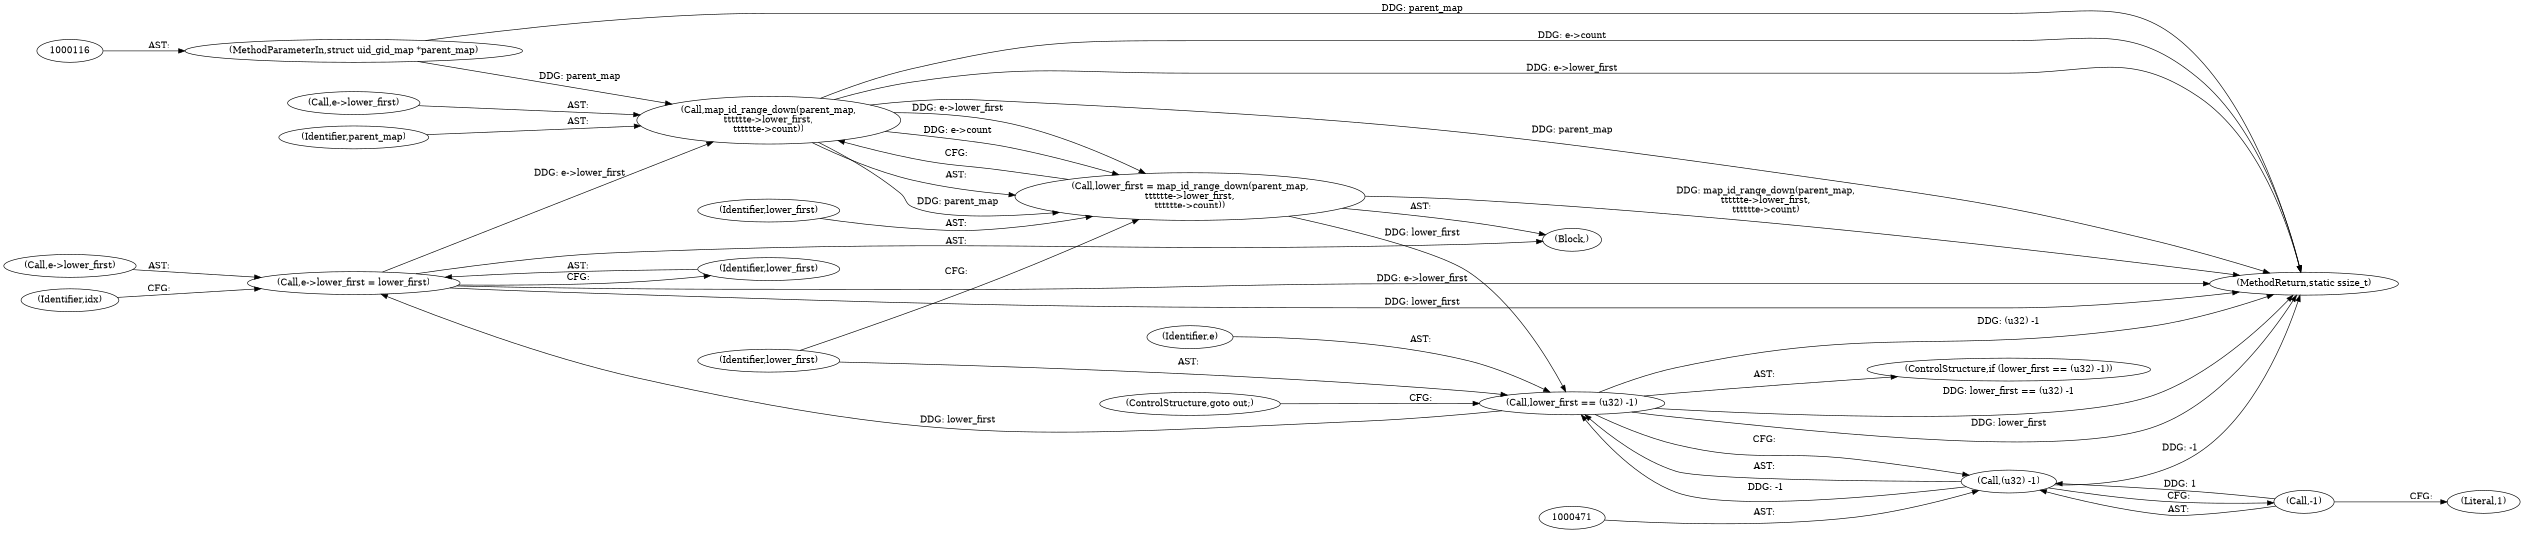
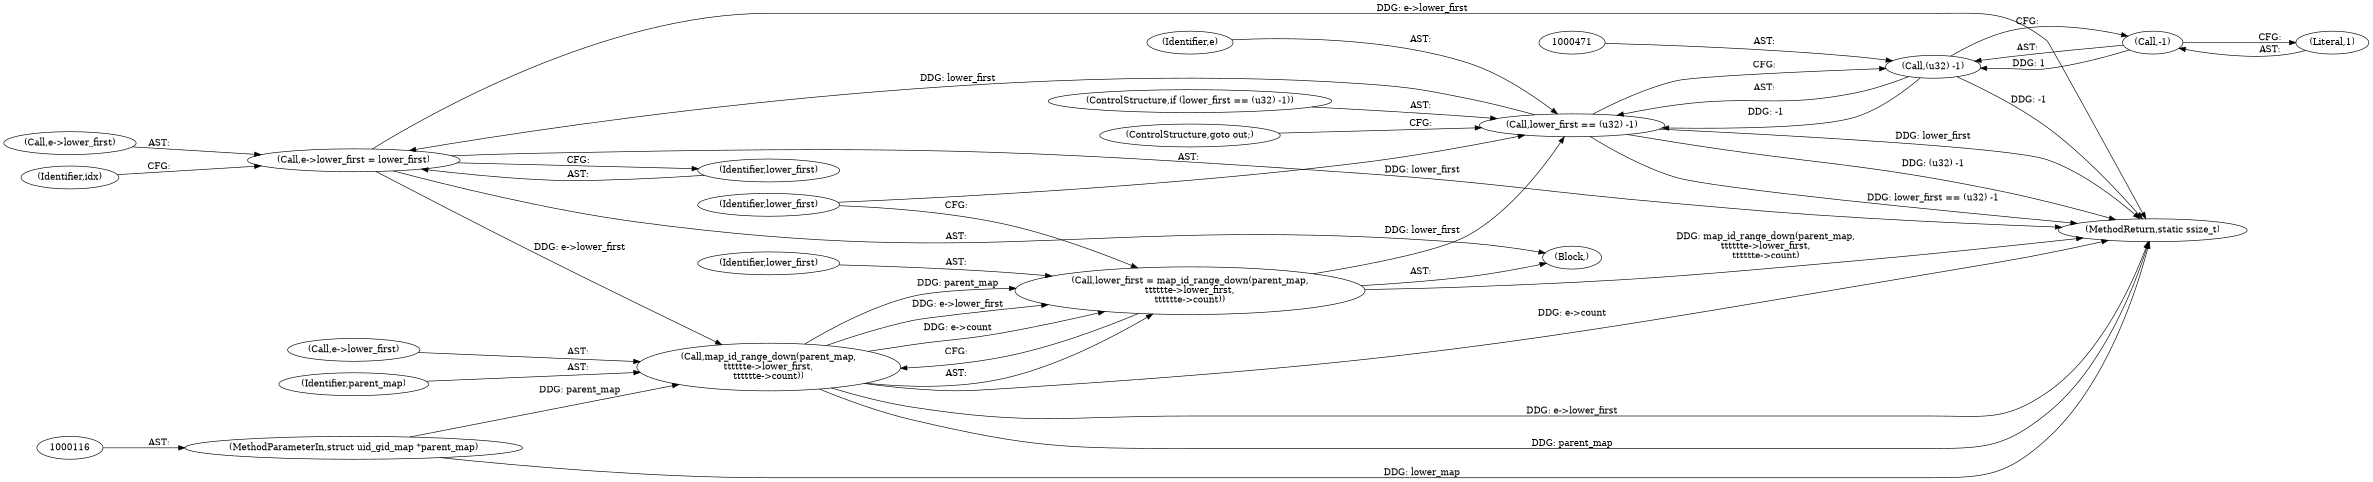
edge "(MethodParameterIn,struct uid_gid_map *parent_map)" -> "(MethodReturn,static ssize_t)": label "DDG: parent_map" -> "DDG: lower_map"
edge "(Literal,1)" -> "(Call,-1)": added, label "AST:"
edge "(Call,lower_first == (u32) -1)" -> "(ControlStructure,if (lower_first == (u32) -1))": reversed
